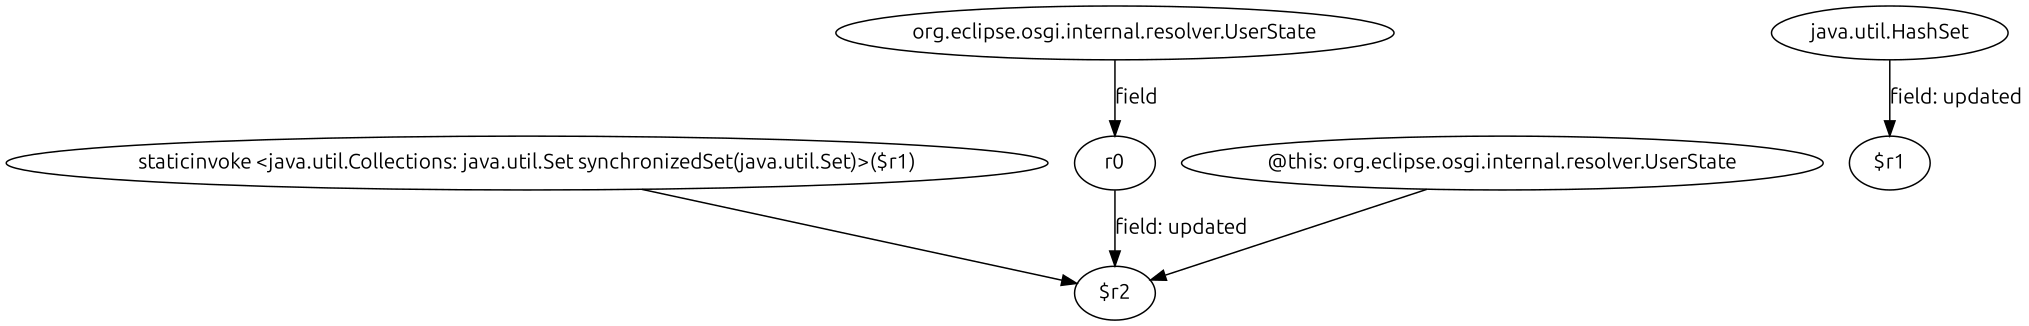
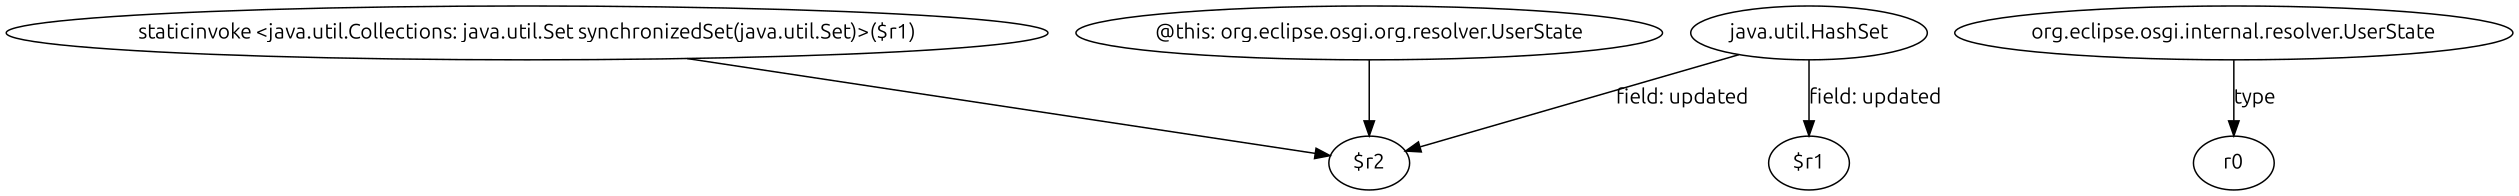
edge "org.eclipse.osgi.internal.resolver.UserState" -> "r0": label "field" -> "type"
node "@this: org.eclipse.osgi.internal.resolver.UserState": label "@this: org.eclipse.osgi.internal.resolver.UserState" -> "@this: org.eclipse.osgi.org.resolver.UserState"
edge "r0" -> "$r2": now "java.util.HashSet" -> "$r2"
